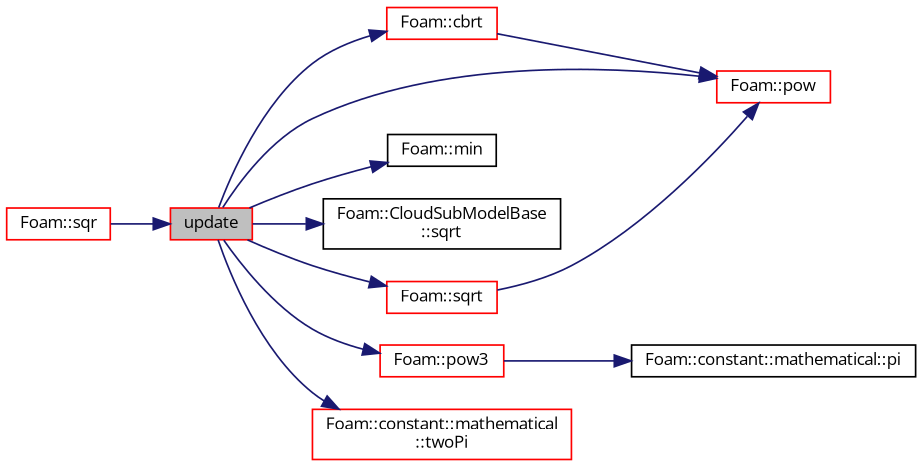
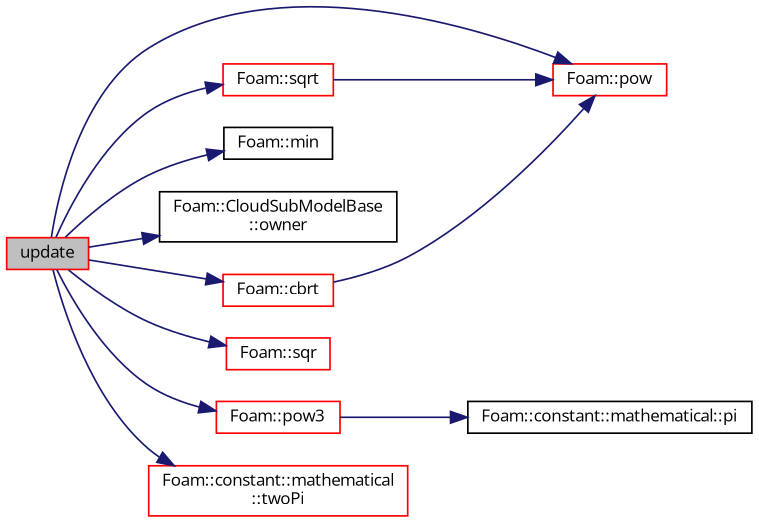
edge "Foam::sqr" -> "update": reversed
node "Foam::CloudSubModelBase ::sqrt": label "Foam::CloudSubModelBase ::sqrt" -> "Foam::CloudSubModelBase ::owner"
